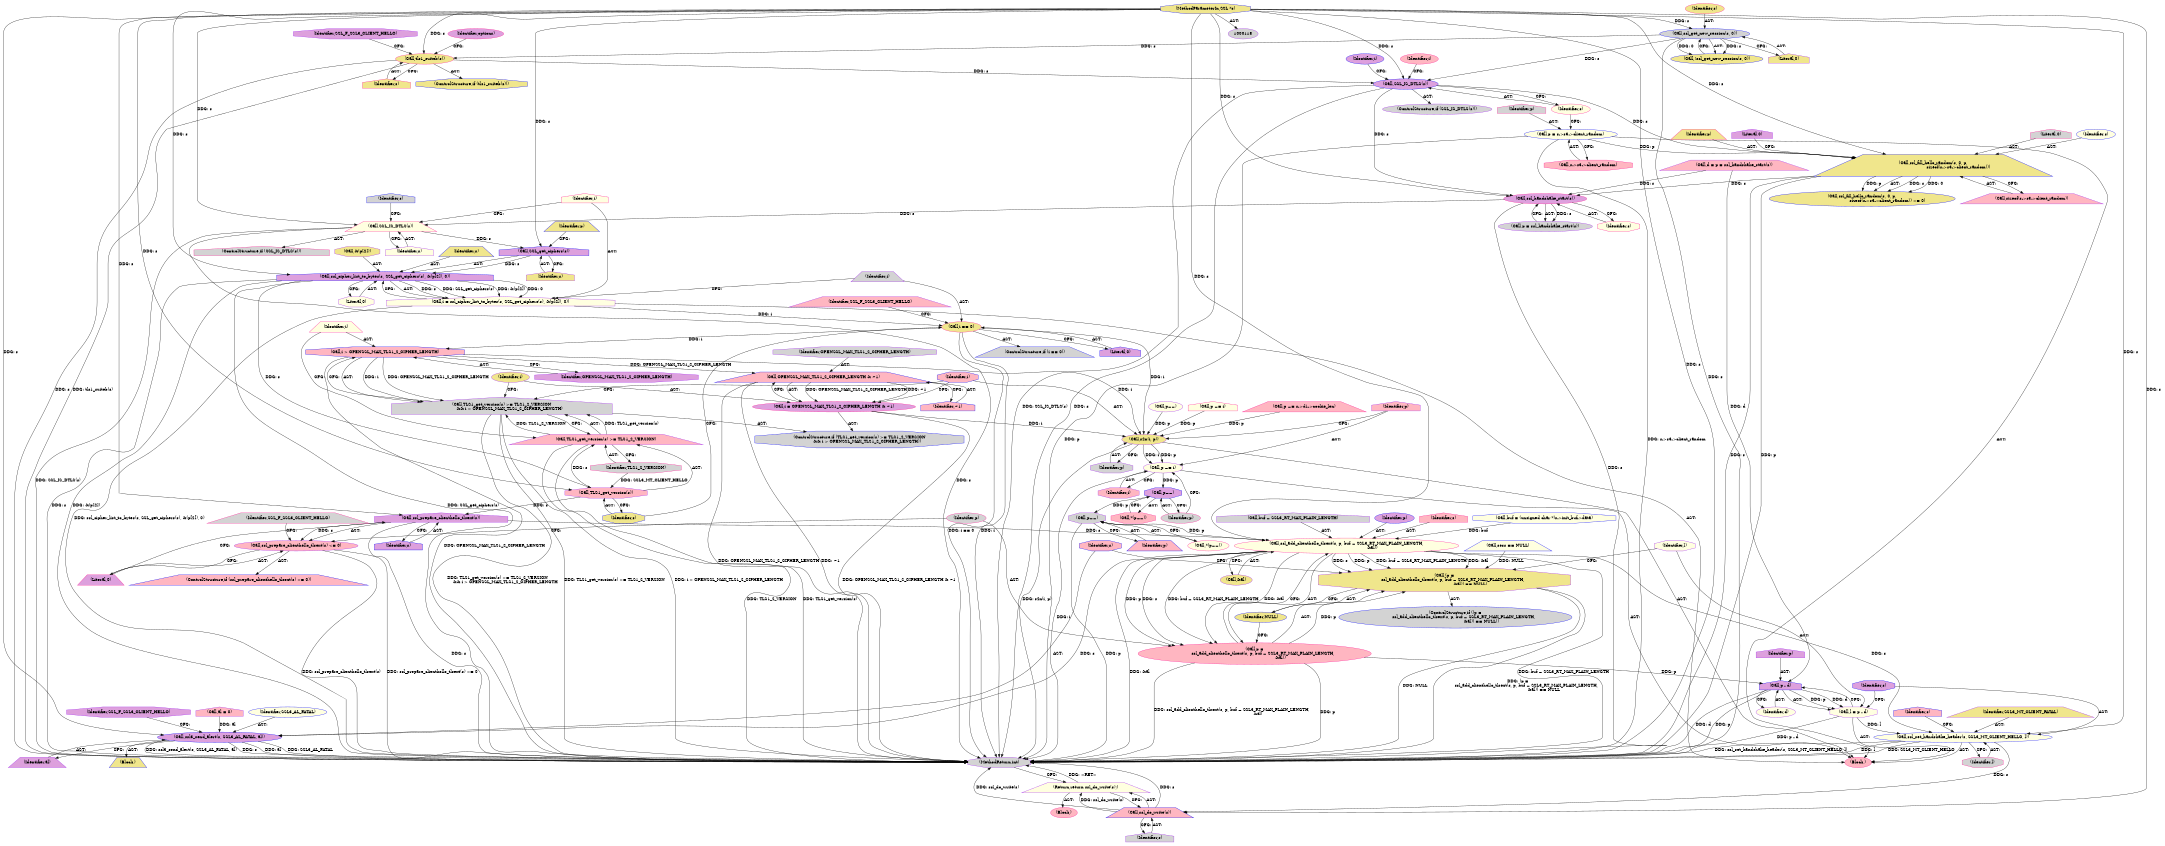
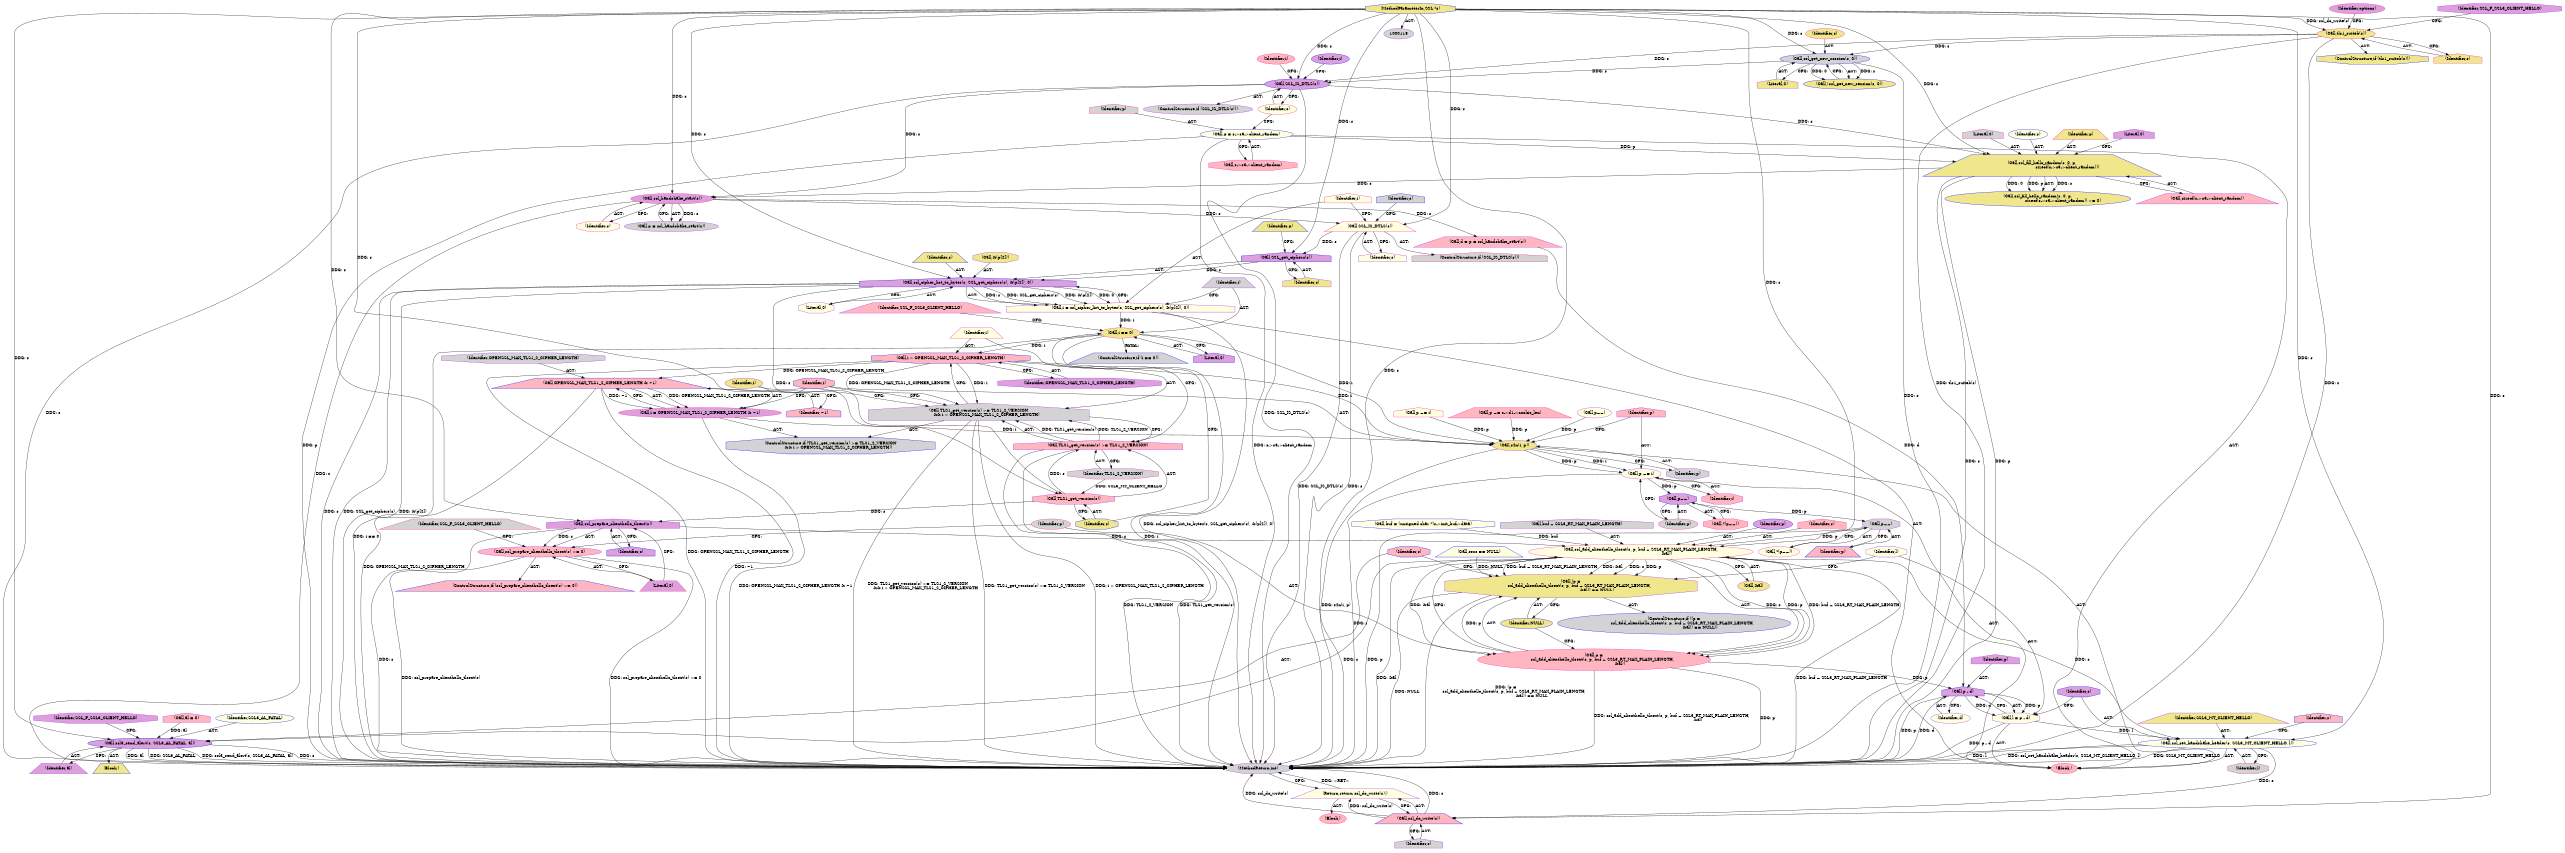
edge "(MethodParameterIn,SSL *s)" -> "(Call,tls1_suiteb(s))": label "DDG: s" -> "DDG: ssl_do_write(s)"
edge "(Call,ssl_get_new_session(s, 0))" -> "(Call,tls1_suiteb(s))": reversed
edge "(Call,d = p = ssl_handshake_start(s))" -> "(Call,ssl_handshake_start(s))": reversed
edge "(Call,i == 0)" -> "(ControlStructure,if (i == 0))": label "AST: " -> "FATAL: "
node "(Call,TLS1_get_version(s) >= TLS1_2_VERSION)": shape trapezium -> house
node "(Identifier,SSL3_MT_CLIENT_FATAL)": label "(Identifier,SSL3_MT_CLIENT_FATAL)" -> "(Identifier,SSL3_MT_CLIENT_HELLO)"
